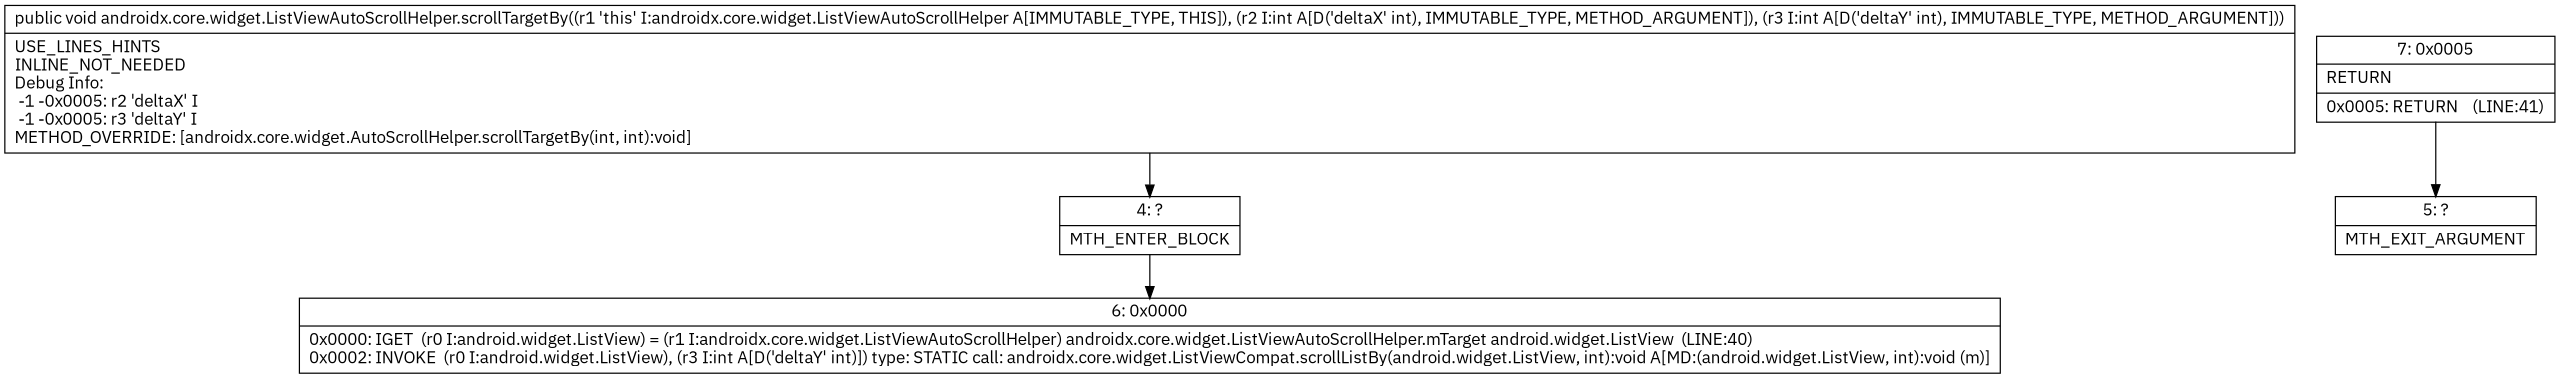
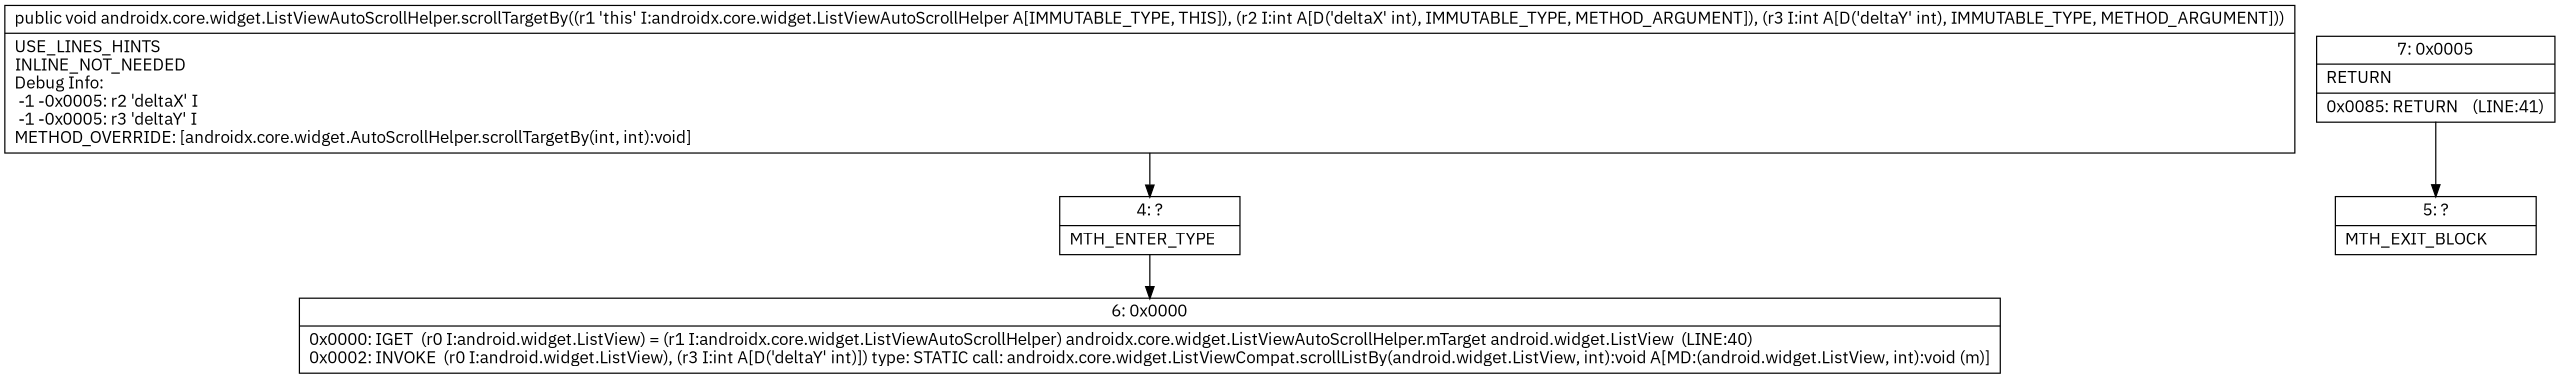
node "7: 0x0005": text "0x0005: RETURN    (LINE:41)" -> "0x0085: RETURN    (LINE:41)"
node "4: ?": text "MTH_ENTER_BLOCK" -> "MTH_ENTER_TYPE"
node "5: ?": text "MTH_EXIT_ARGUMENT" -> "MTH_EXIT_BLOCK"
